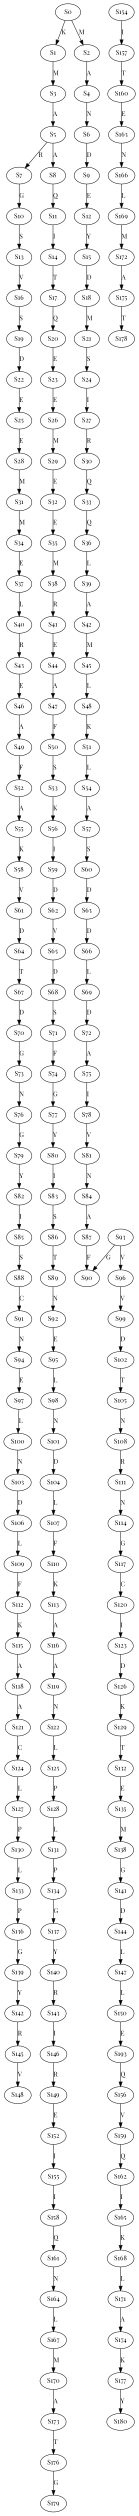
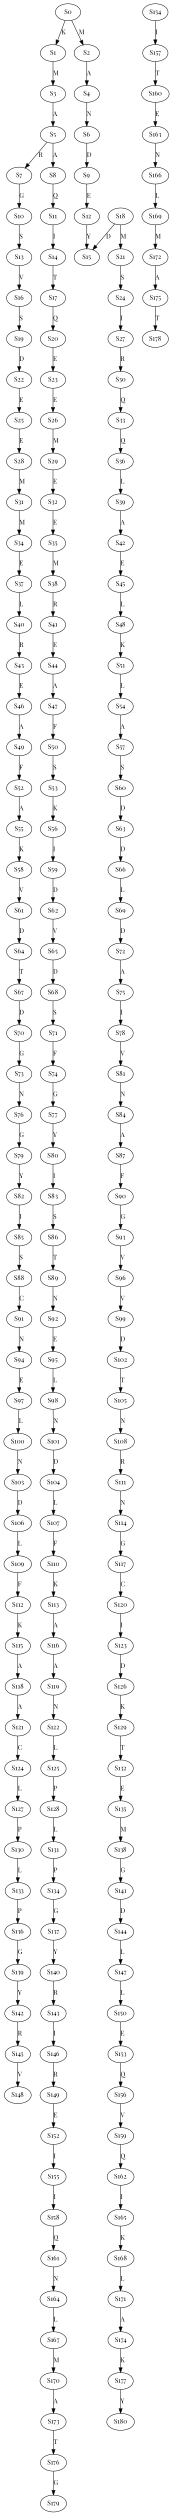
edge "S15" -> "S18": reversed
edge "S42" -> "S45": label "M" -> "E"
edge "S93" -> "S90": reversed
node "S193": label "S193" -> "S153"
